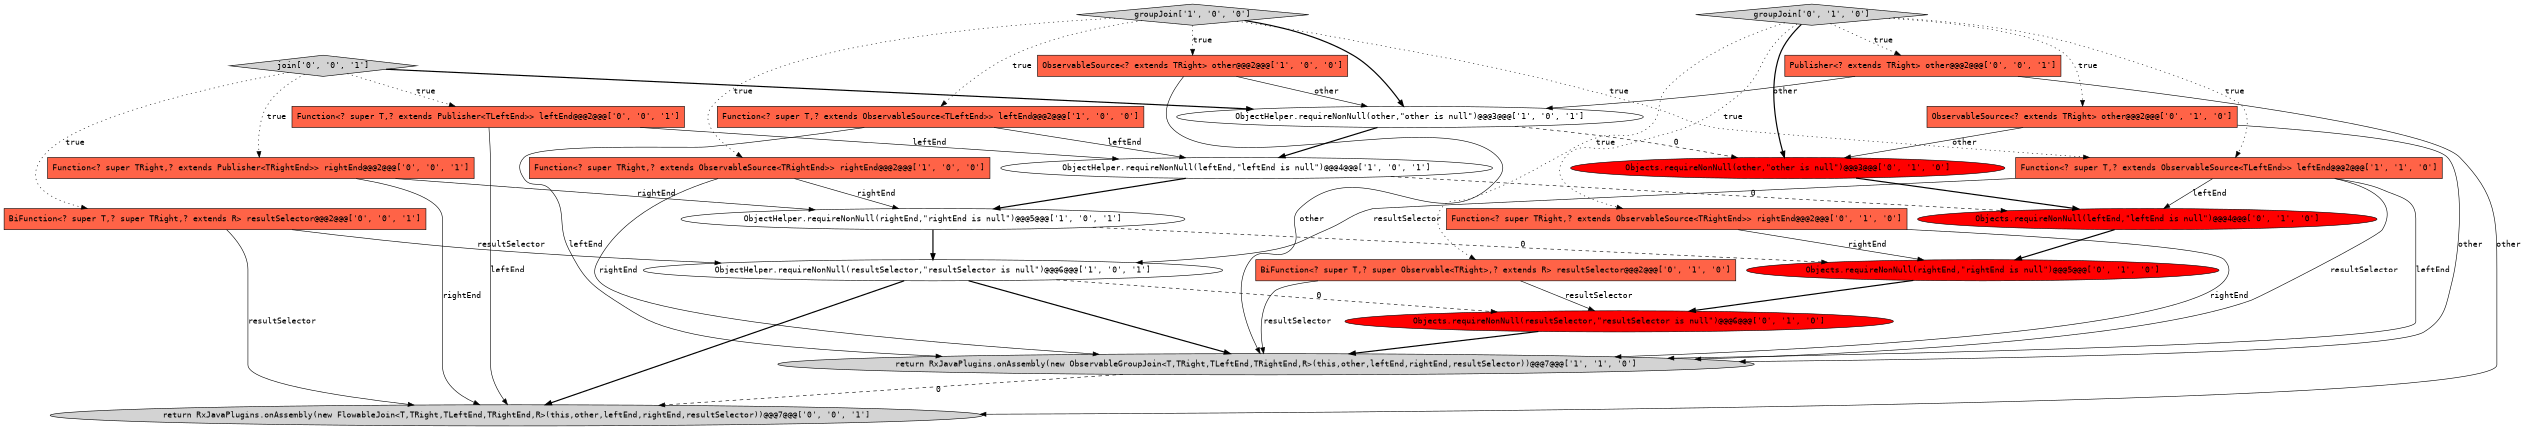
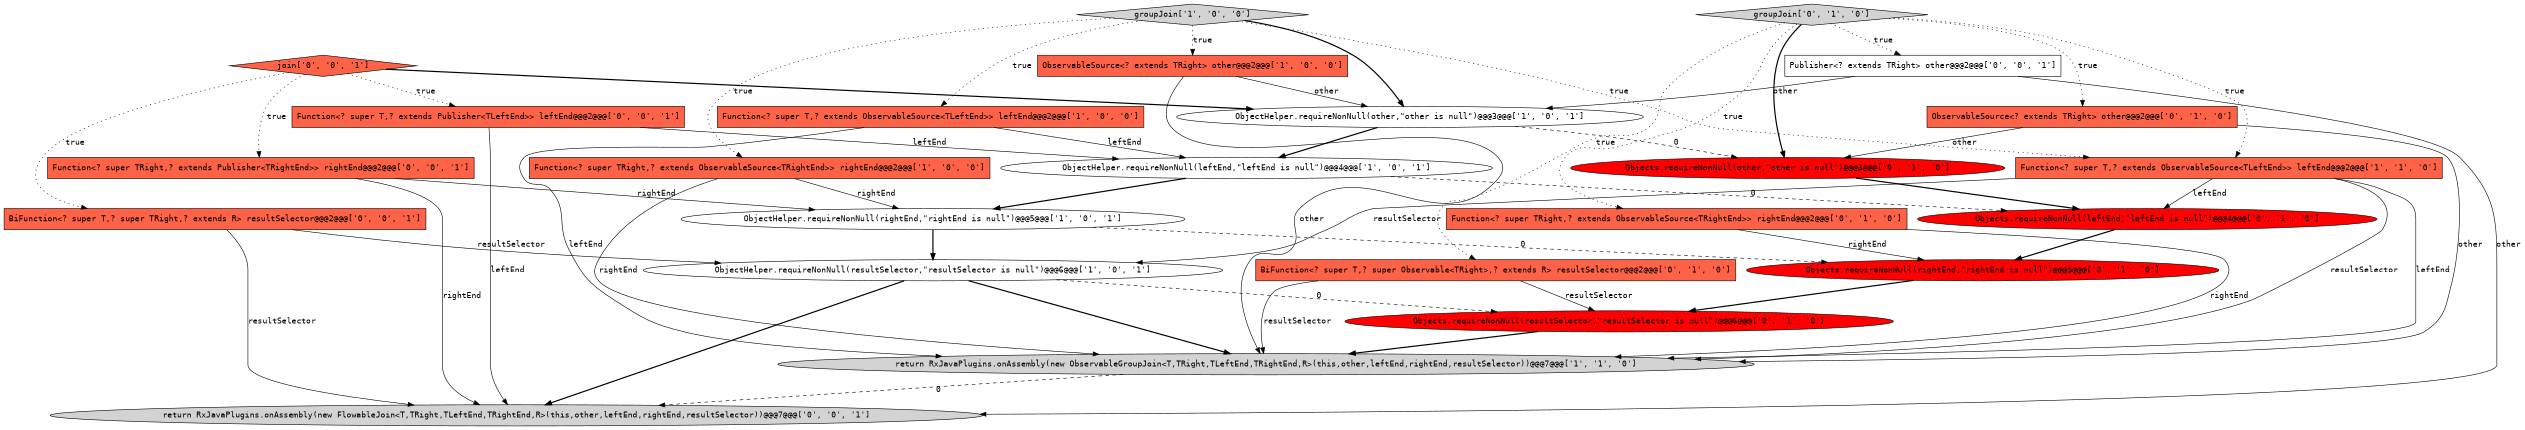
node "join['0', '0', '1']": fillcolor lightgray -> tomato
node "Publisher<? extends TRight> other@@@2@@@['0', '0', '1']": fillcolor tomato -> white
